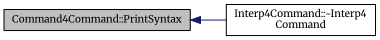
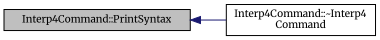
node "Command4Command::PrintSyntax": label "Command4Command::PrintSyntax" -> "Interp4Command::PrintSyntax"
